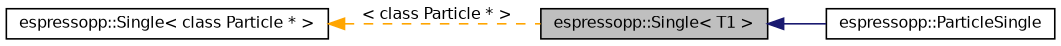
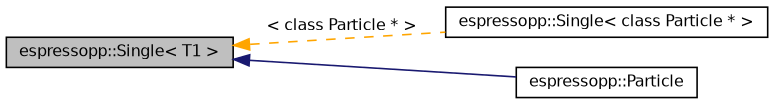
edge "espressopp::Single< T1 >" -> "espressopp::Single< class Particle * >": reversed
node "espressopp::ParticleSingle": label "espressopp::ParticleSingle" -> "espressopp::Particle"
